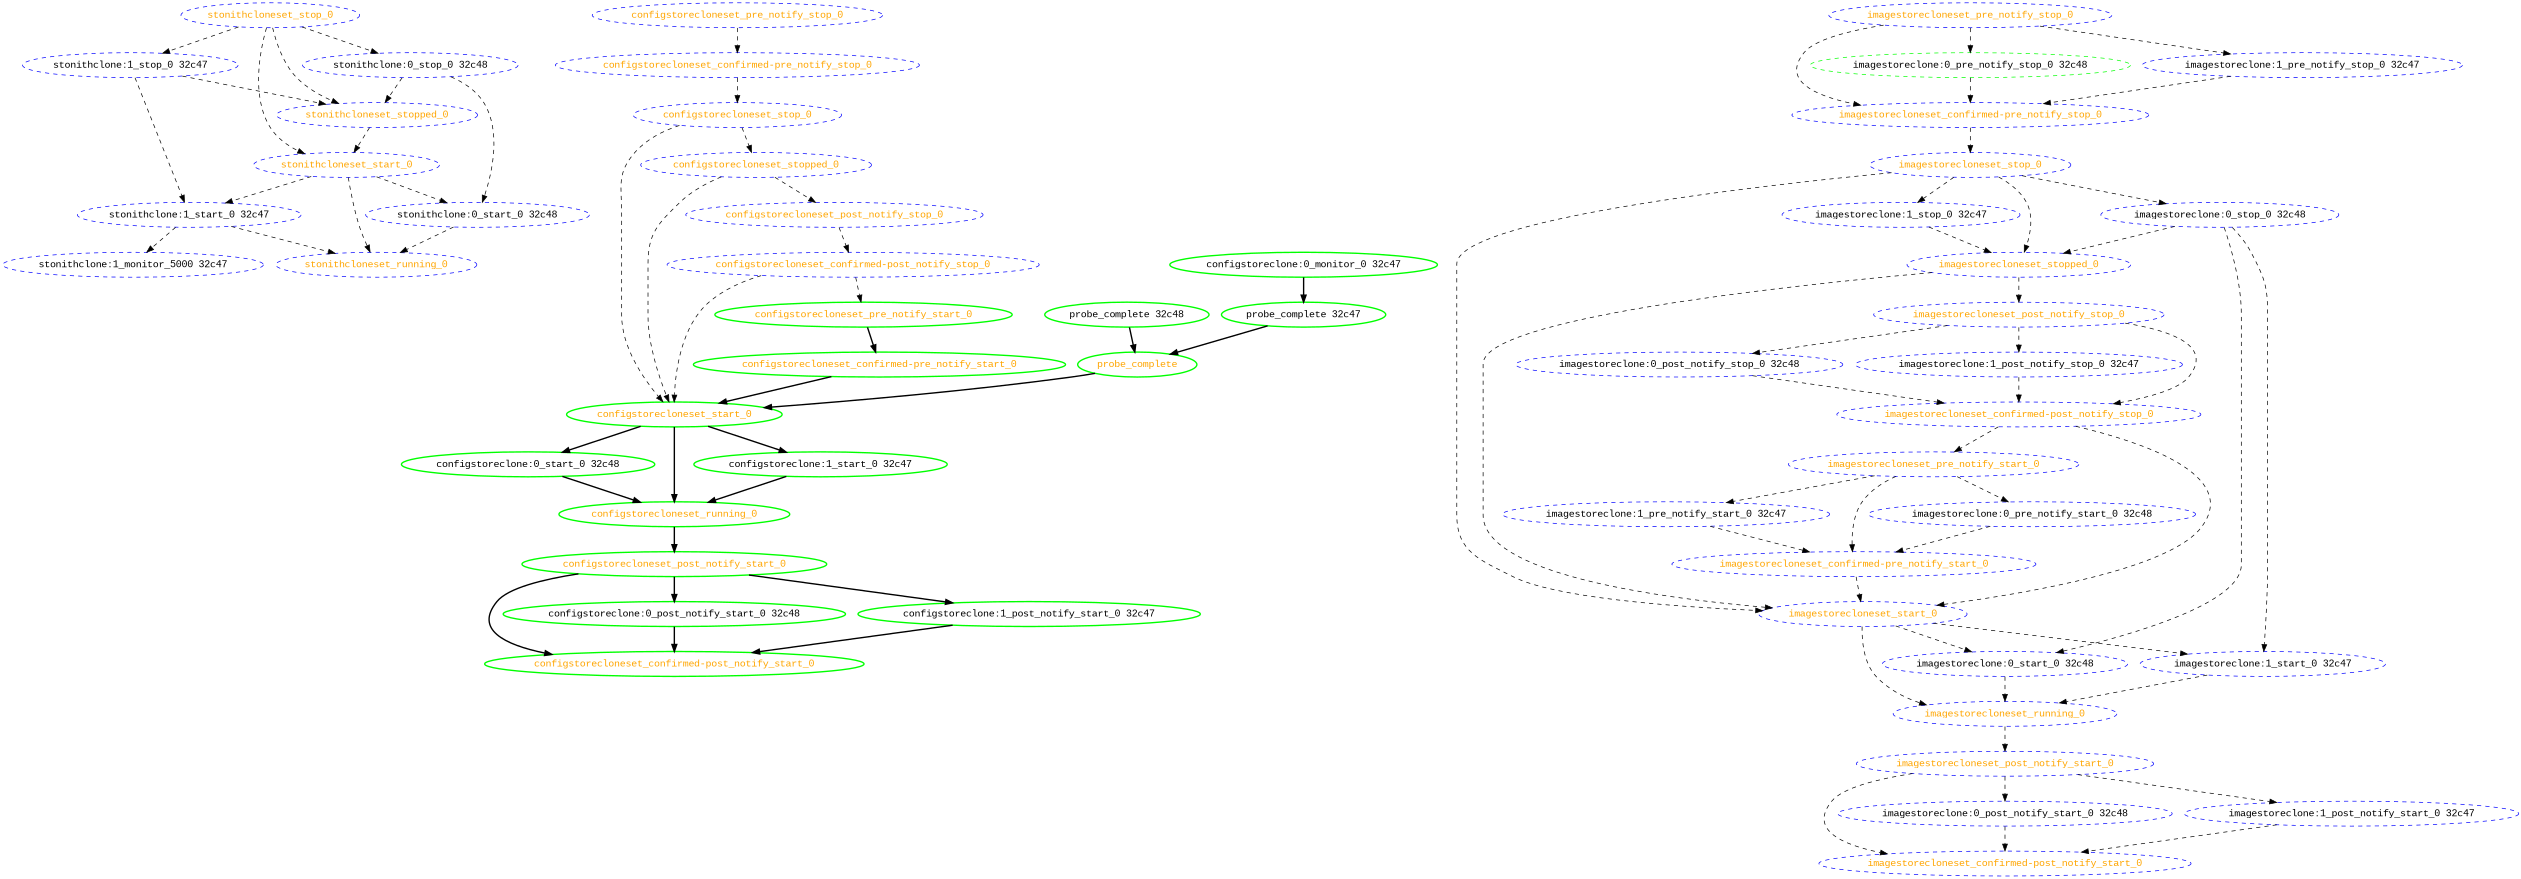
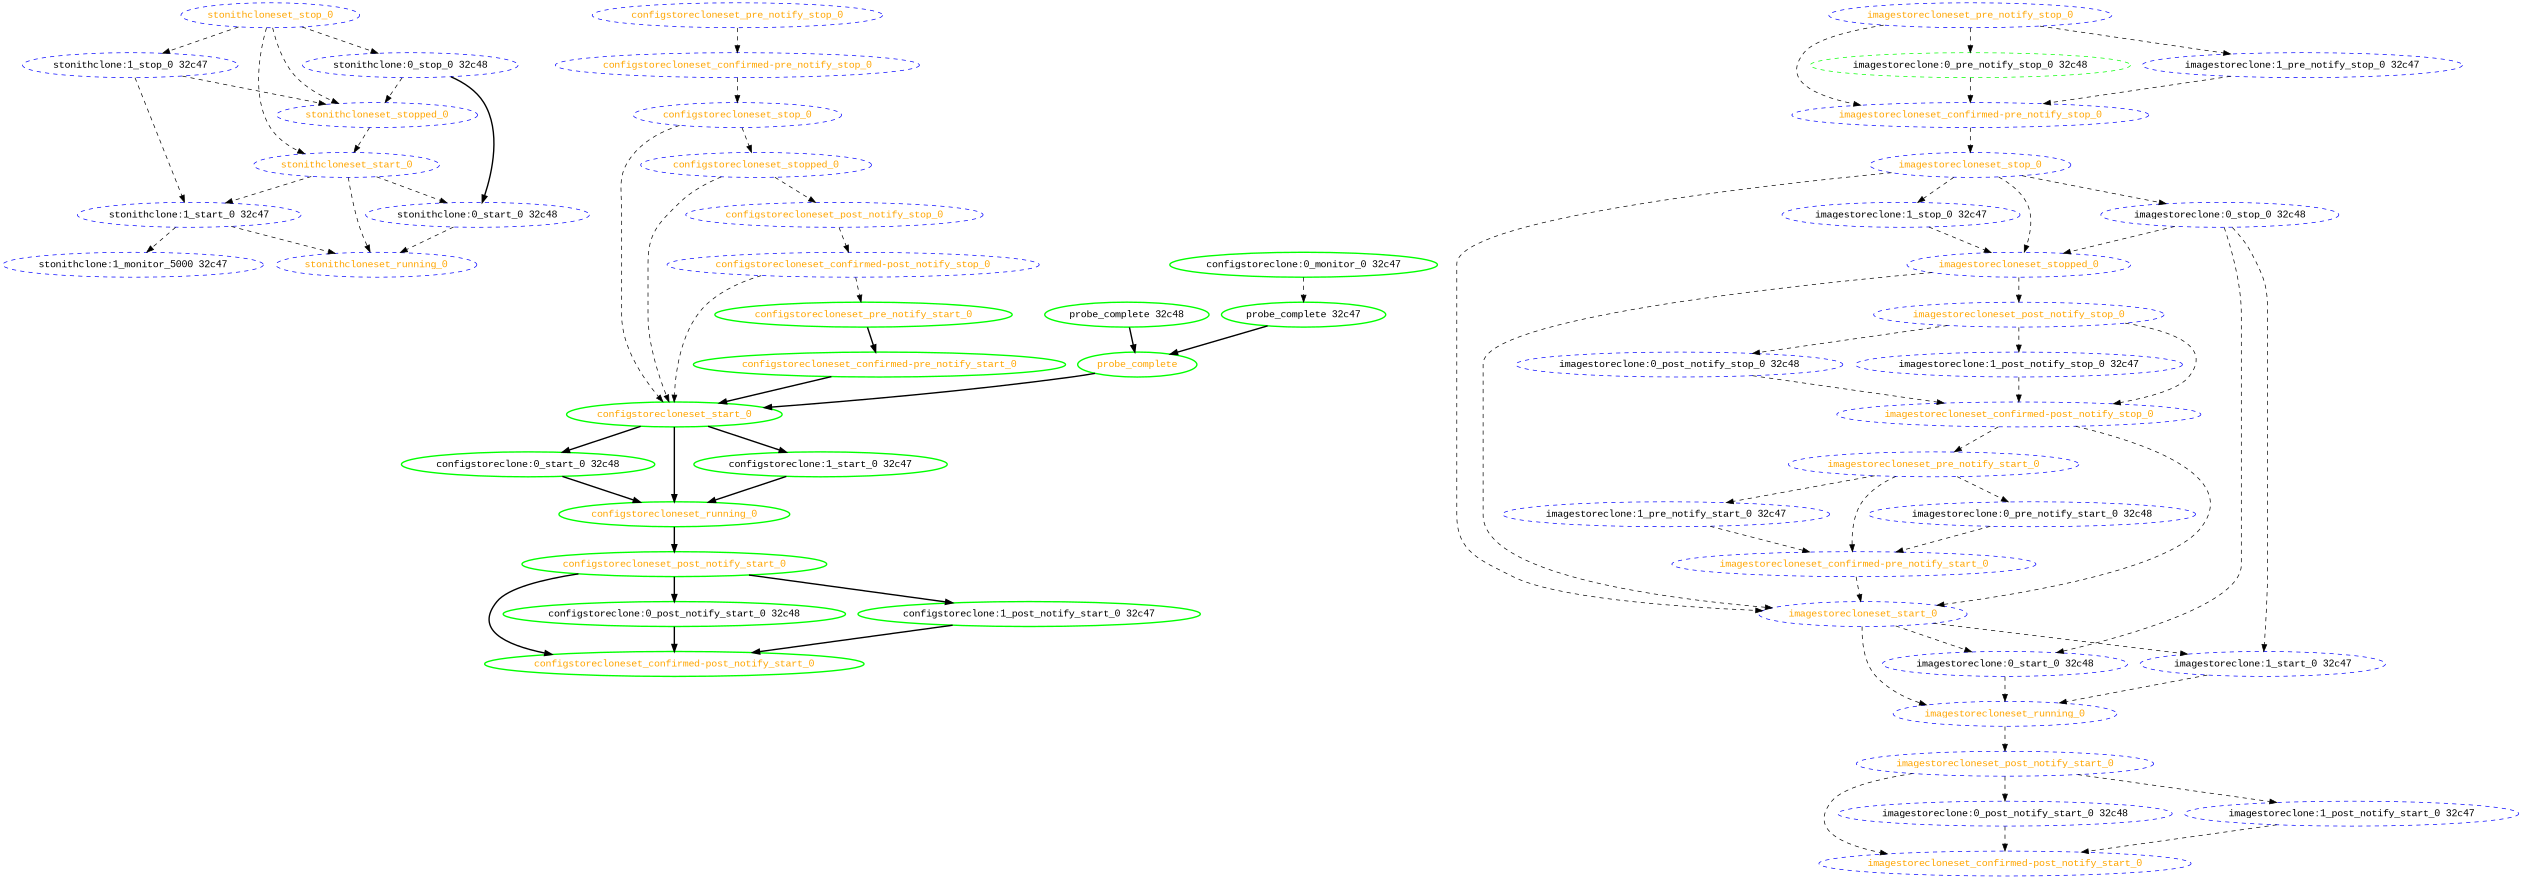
edge "stonithclone:0_stop_0 32c48" -> "stonithclone:0_start_0 32c48": style dashed -> bold
edge "configstoreclone:0_monitor_0 32c47" -> "probe_complete 32c47": style bold -> dashed
